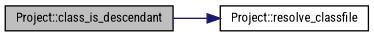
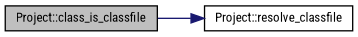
node "Project::class_is_descendant": label "Project::class_is_descendant" -> "Project::class_is_classfile"
